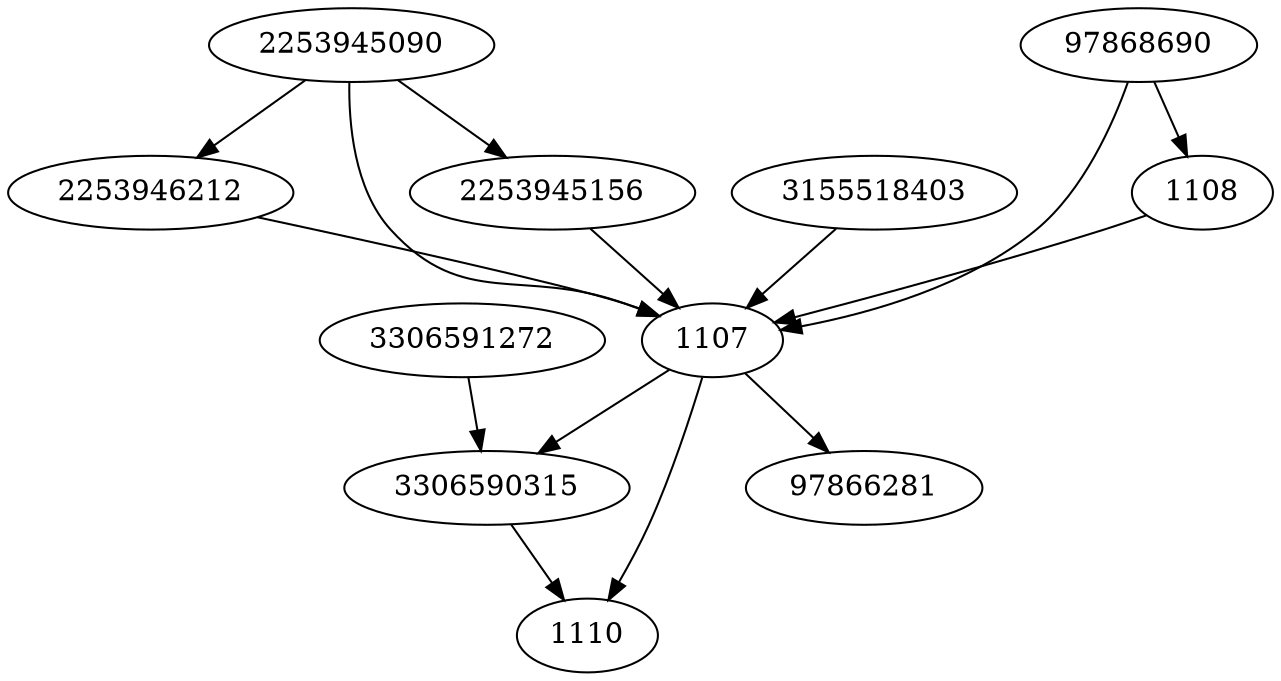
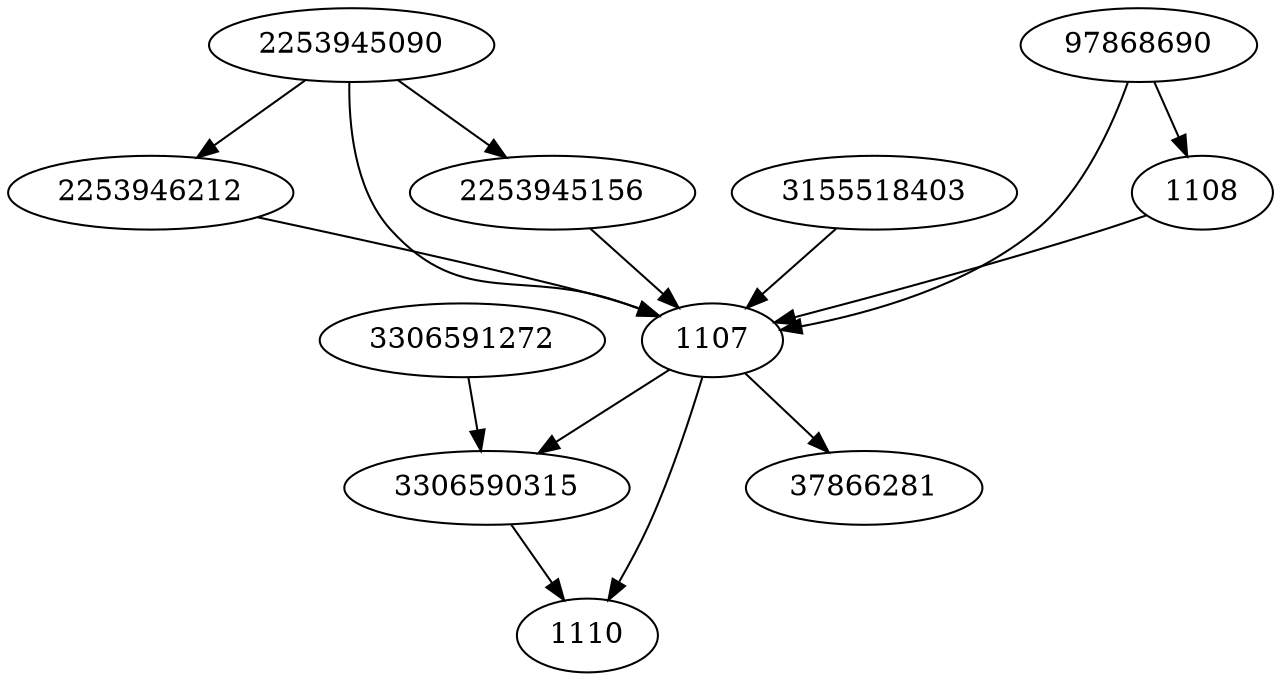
node "97866281": label "97866281" -> "37866281"
